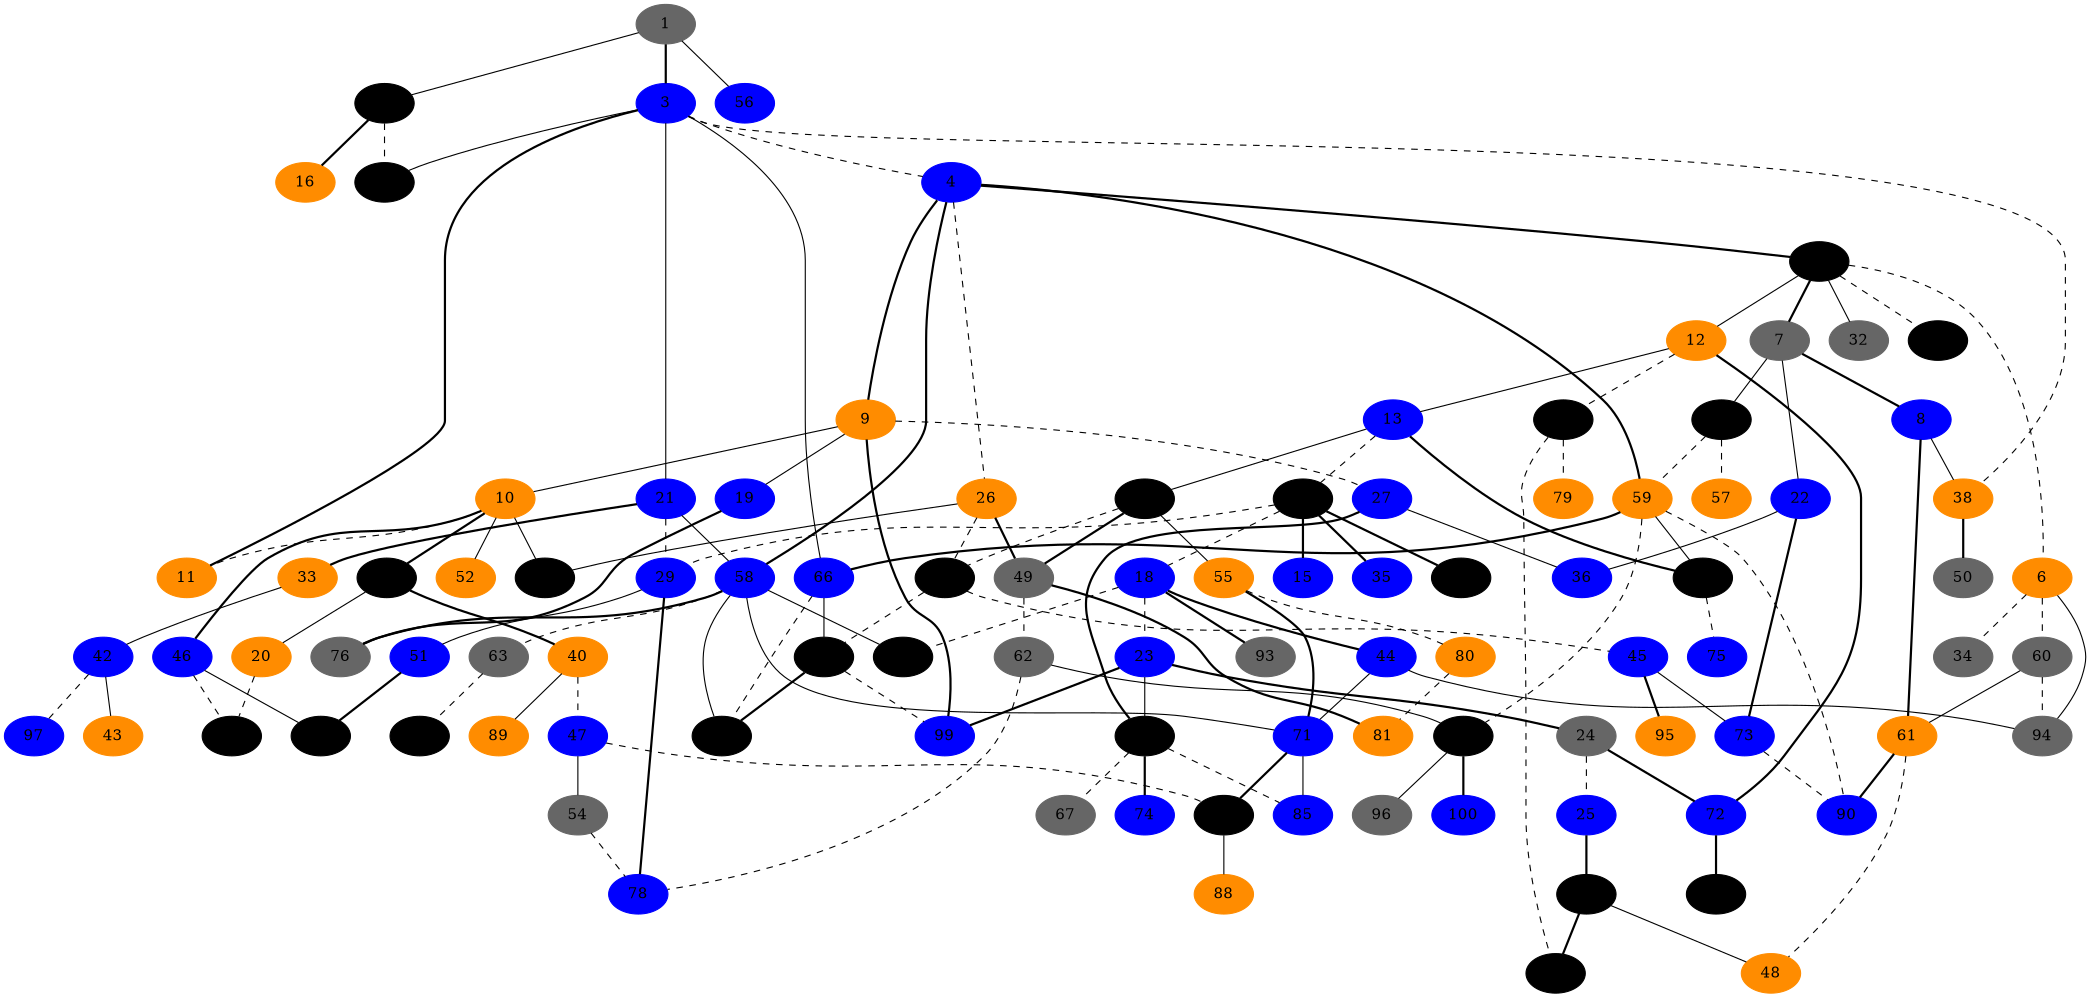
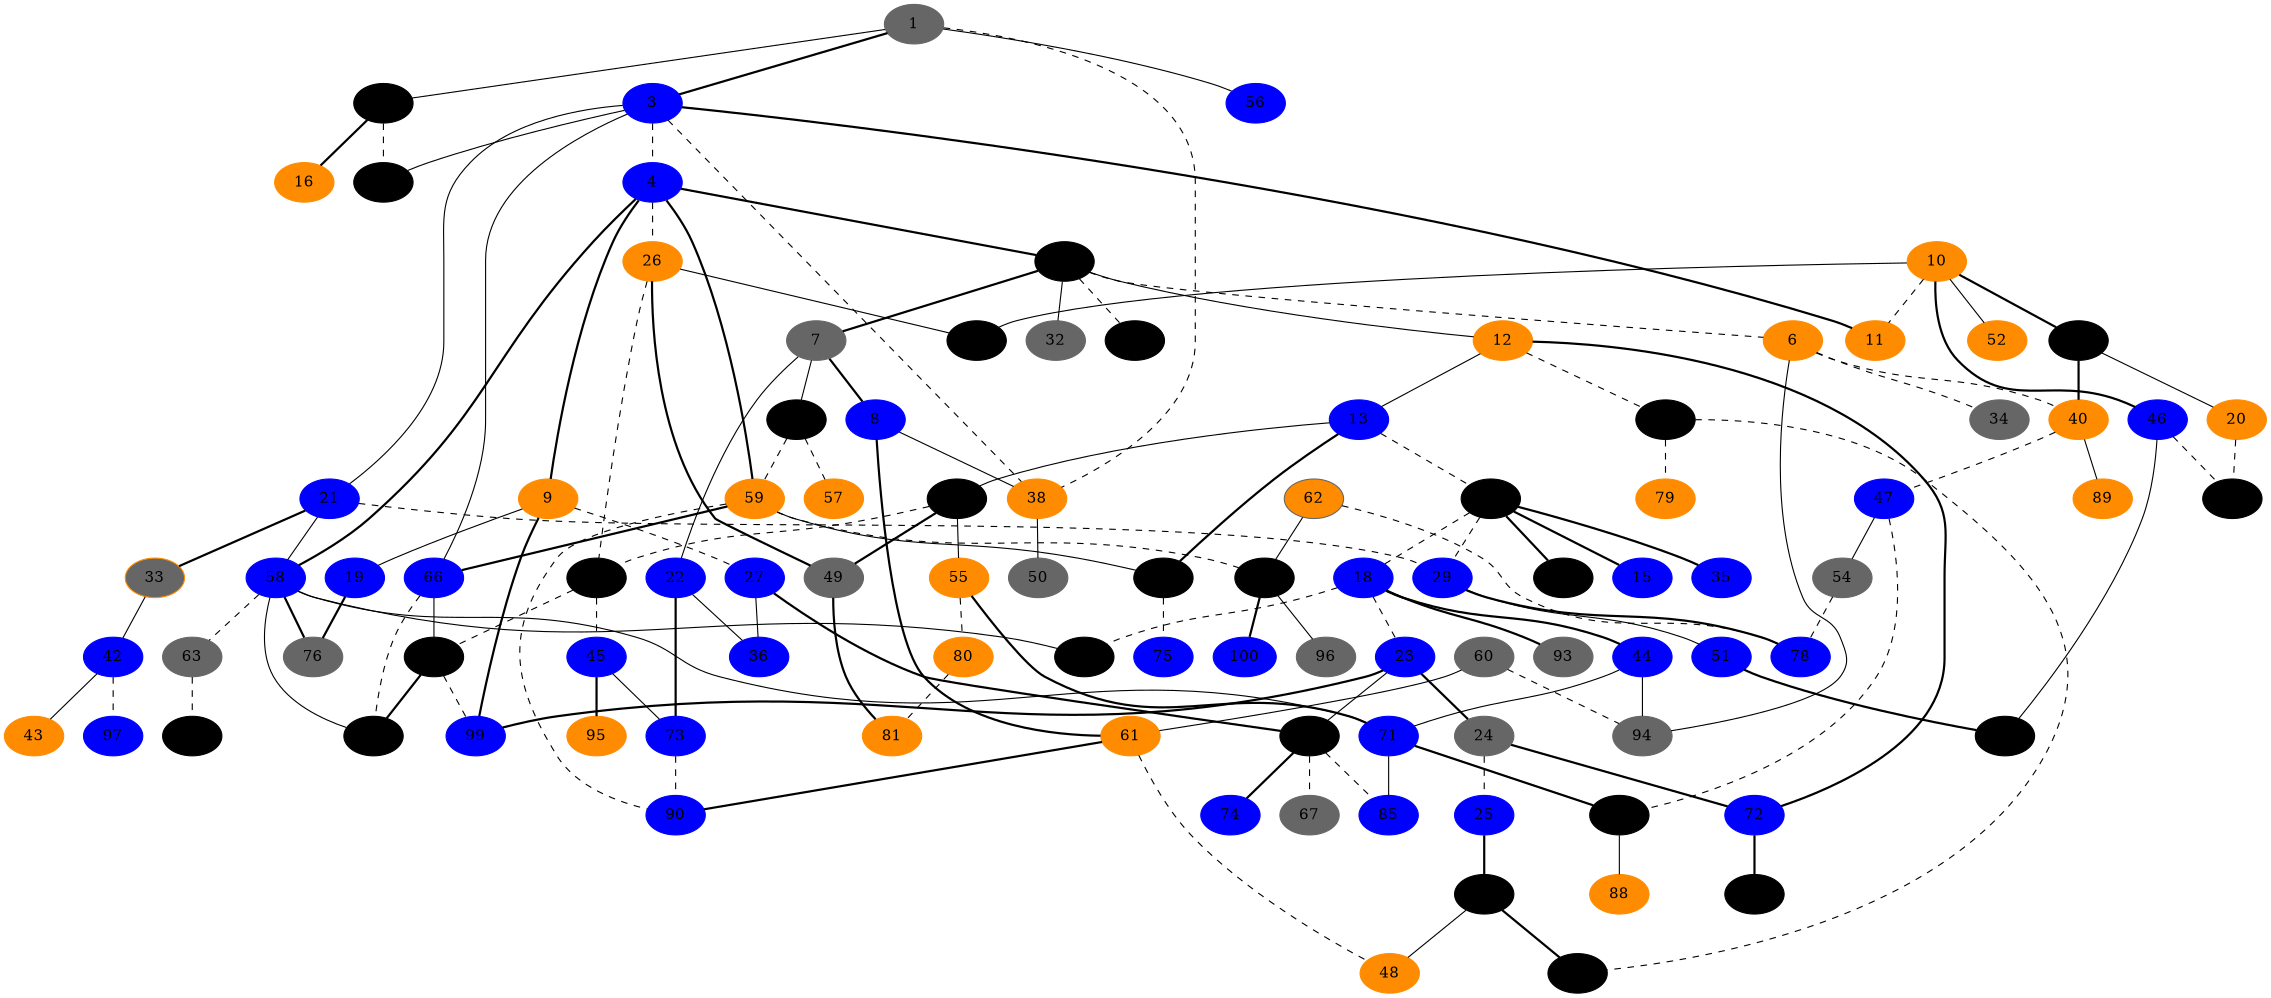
edge "1" -- "38": added
edge "9" -- "10": removed
edge "38" -- "50": style bold -> solid
node "33": fillcolor darkorange -> gray40
edge "6" -- "60": now "6" -- "40"
edge "49" -- "62": removed
node "62": fillcolor gray40 -> darkorange
